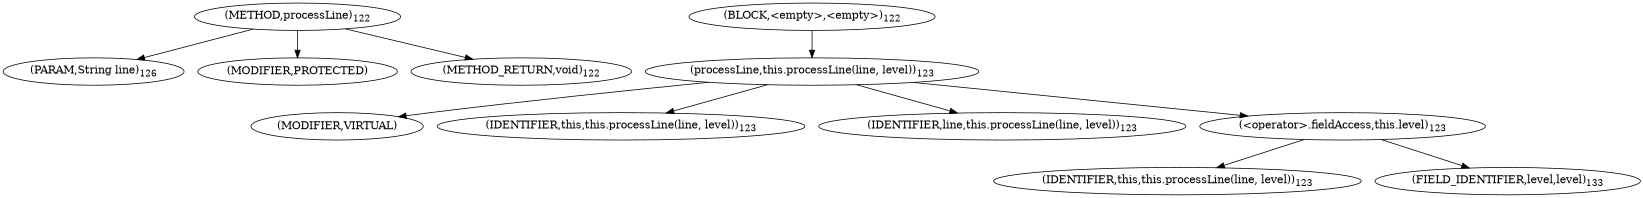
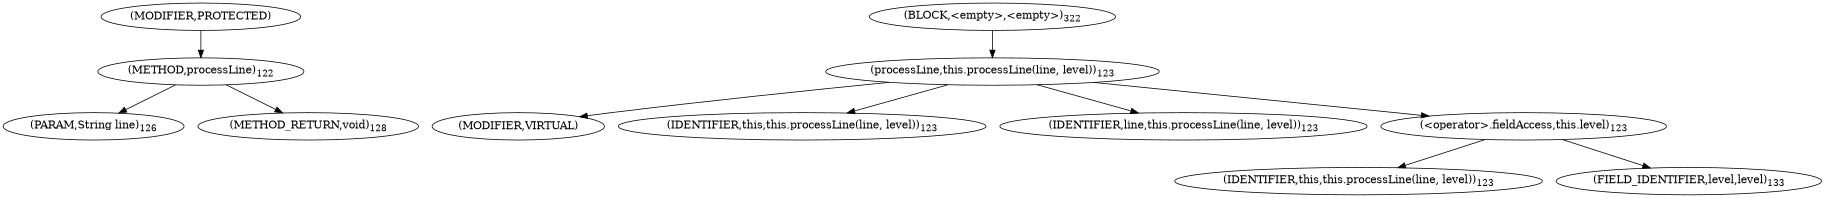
node "(BLOCK,<empty>,<empty>)": text "122" -> "322"
edge "(METHOD,processLine)" -> "(MODIFIER,PROTECTED)": reversed
node "(METHOD_RETURN,void)": text "122" -> "128"
